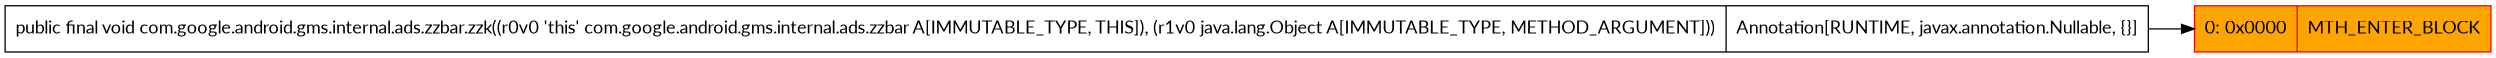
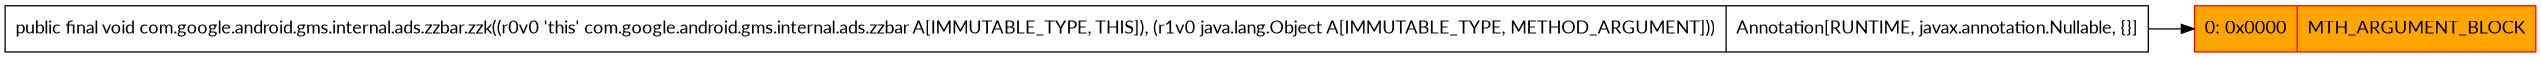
node "0: 0x0000": text "MTH_ENTER_BLOCK" -> "MTH_ARGUMENT_BLOCK"
